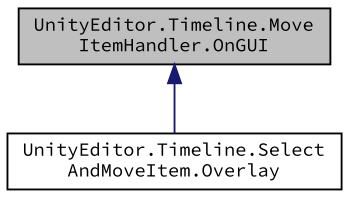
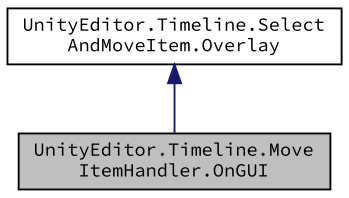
edge "UnityEditor.Timeline.Select AndMoveItem.Overlay" -> "UnityEditor.Timeline.Move ItemHandler.OnGUI": reversed
